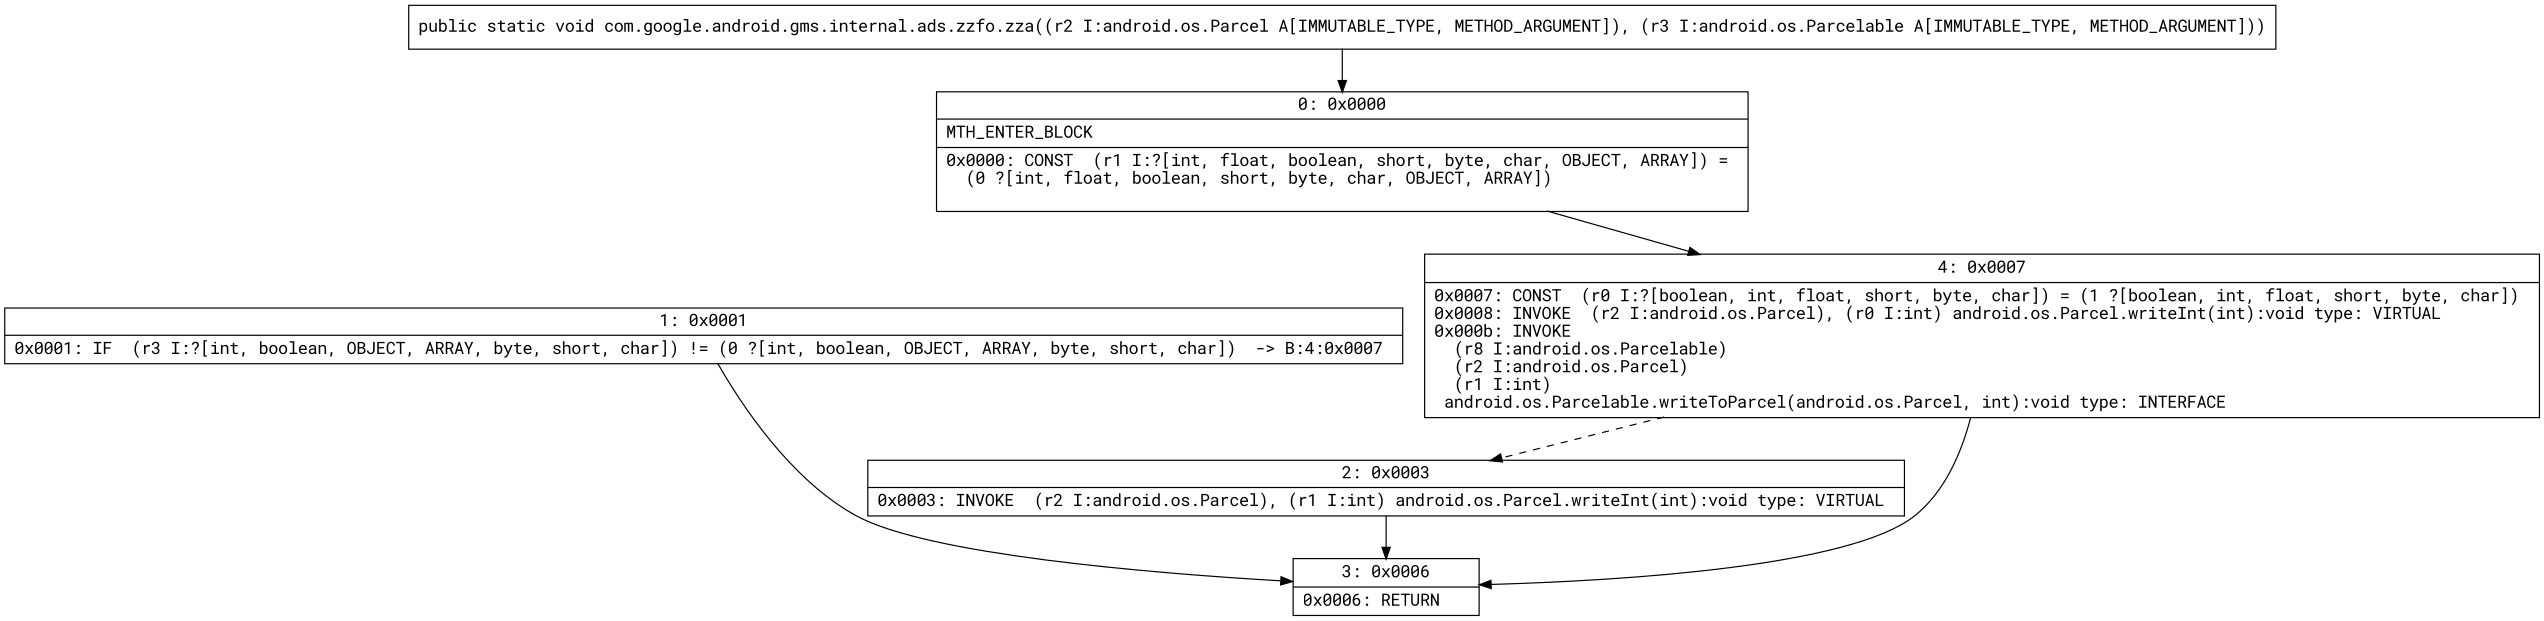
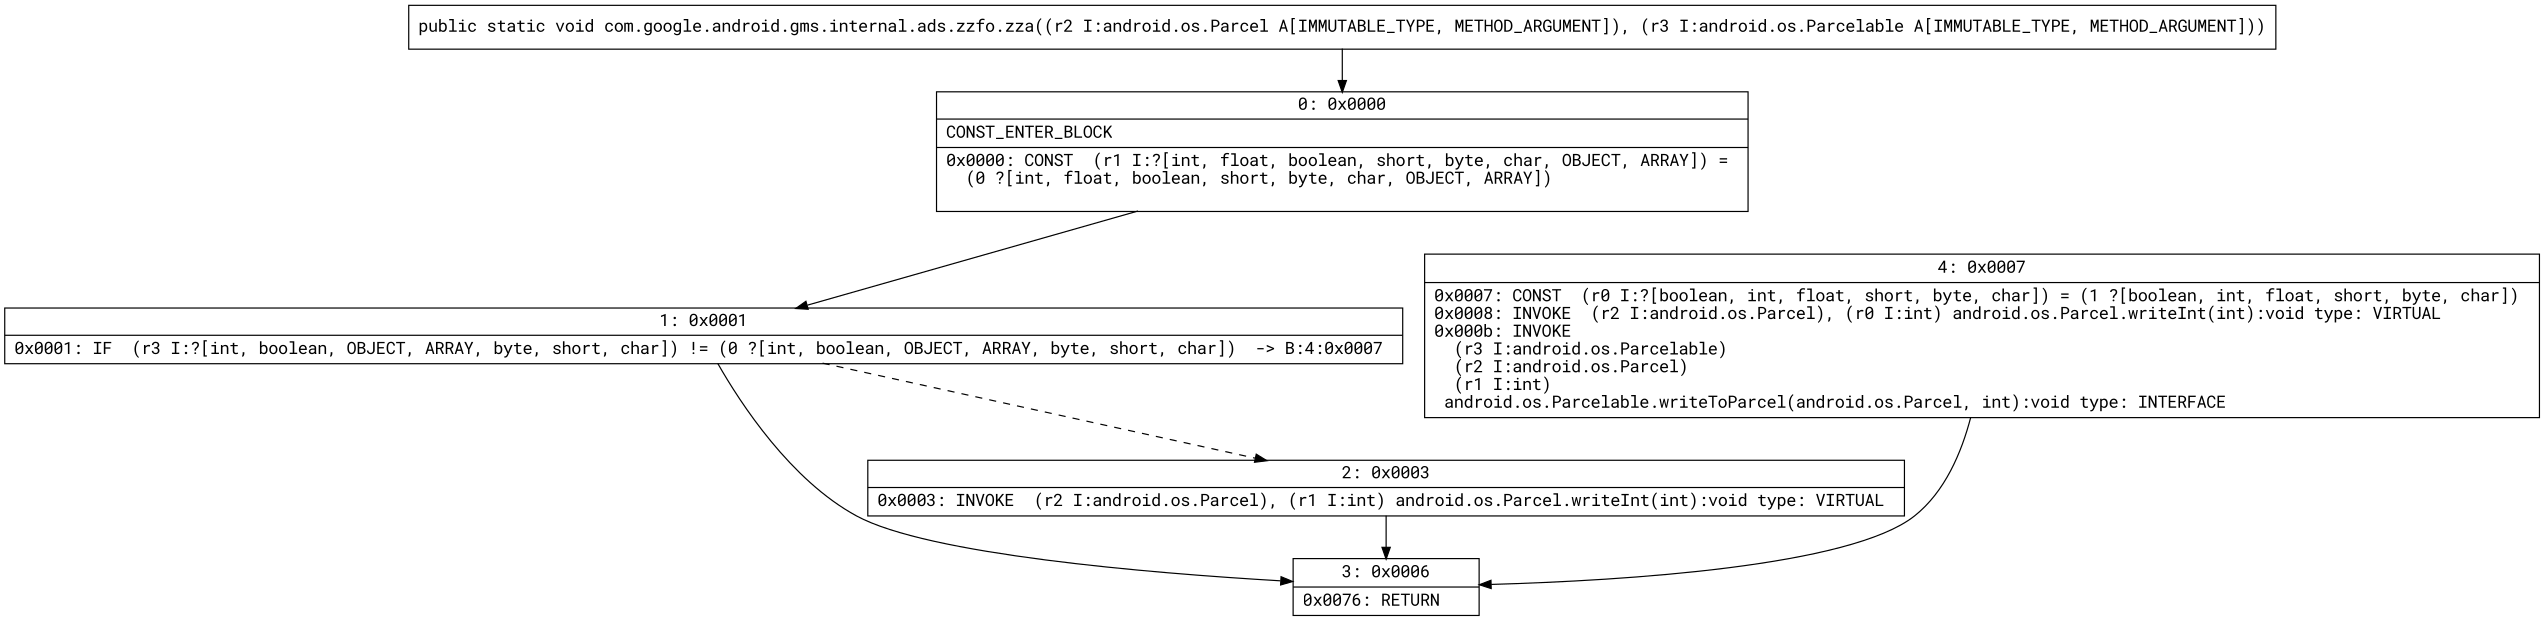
node "0: 0x0000": text "MTH_ENTER_BLOCK" -> "CONST_ENTER_BLOCK"
edge "0: 0x0000" -> "4: 0x0007": now "0: 0x0000" -> "1: 0x0001"
node "4: 0x0007": text "(r8 I:android.os.Parcelable)" -> "(r3 I:android.os.Parcelable)"
edge "4: 0x0007" -> "2: 0x0003": now "1: 0x0001" -> "2: 0x0003"
node "3: 0x0006": text "0x0006: RETURN" -> "0x0076: RETURN"
